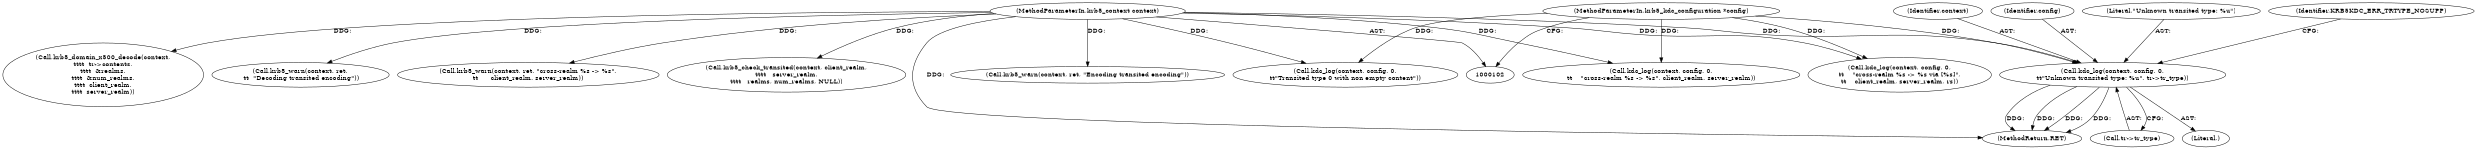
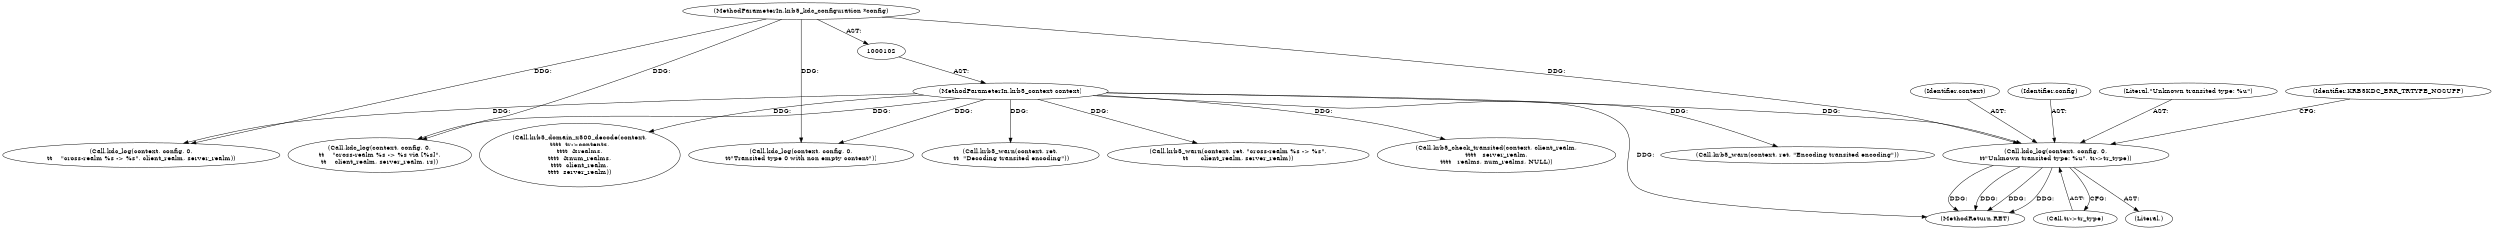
edge "(MethodParameterIn,krb5_context context)" -> "1000102": reversed
edge "(MethodParameterIn,krb5_kdc_configuration *config)" -> "1000102": label "CFG: " -> "AST: "
